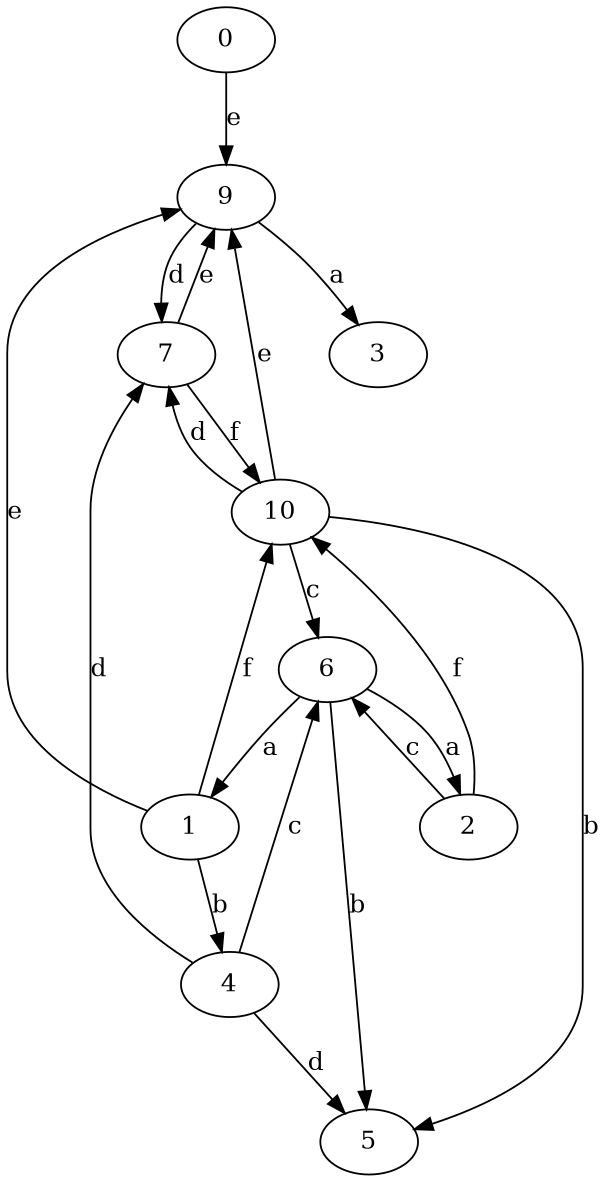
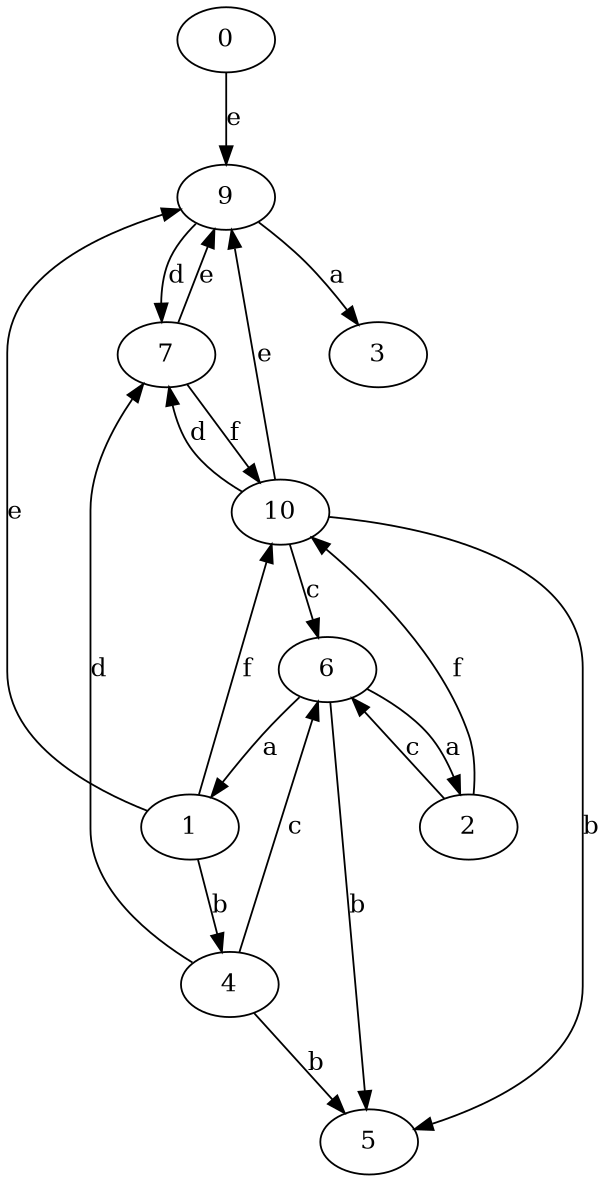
edge "4" -> "5": label "d" -> "b"
